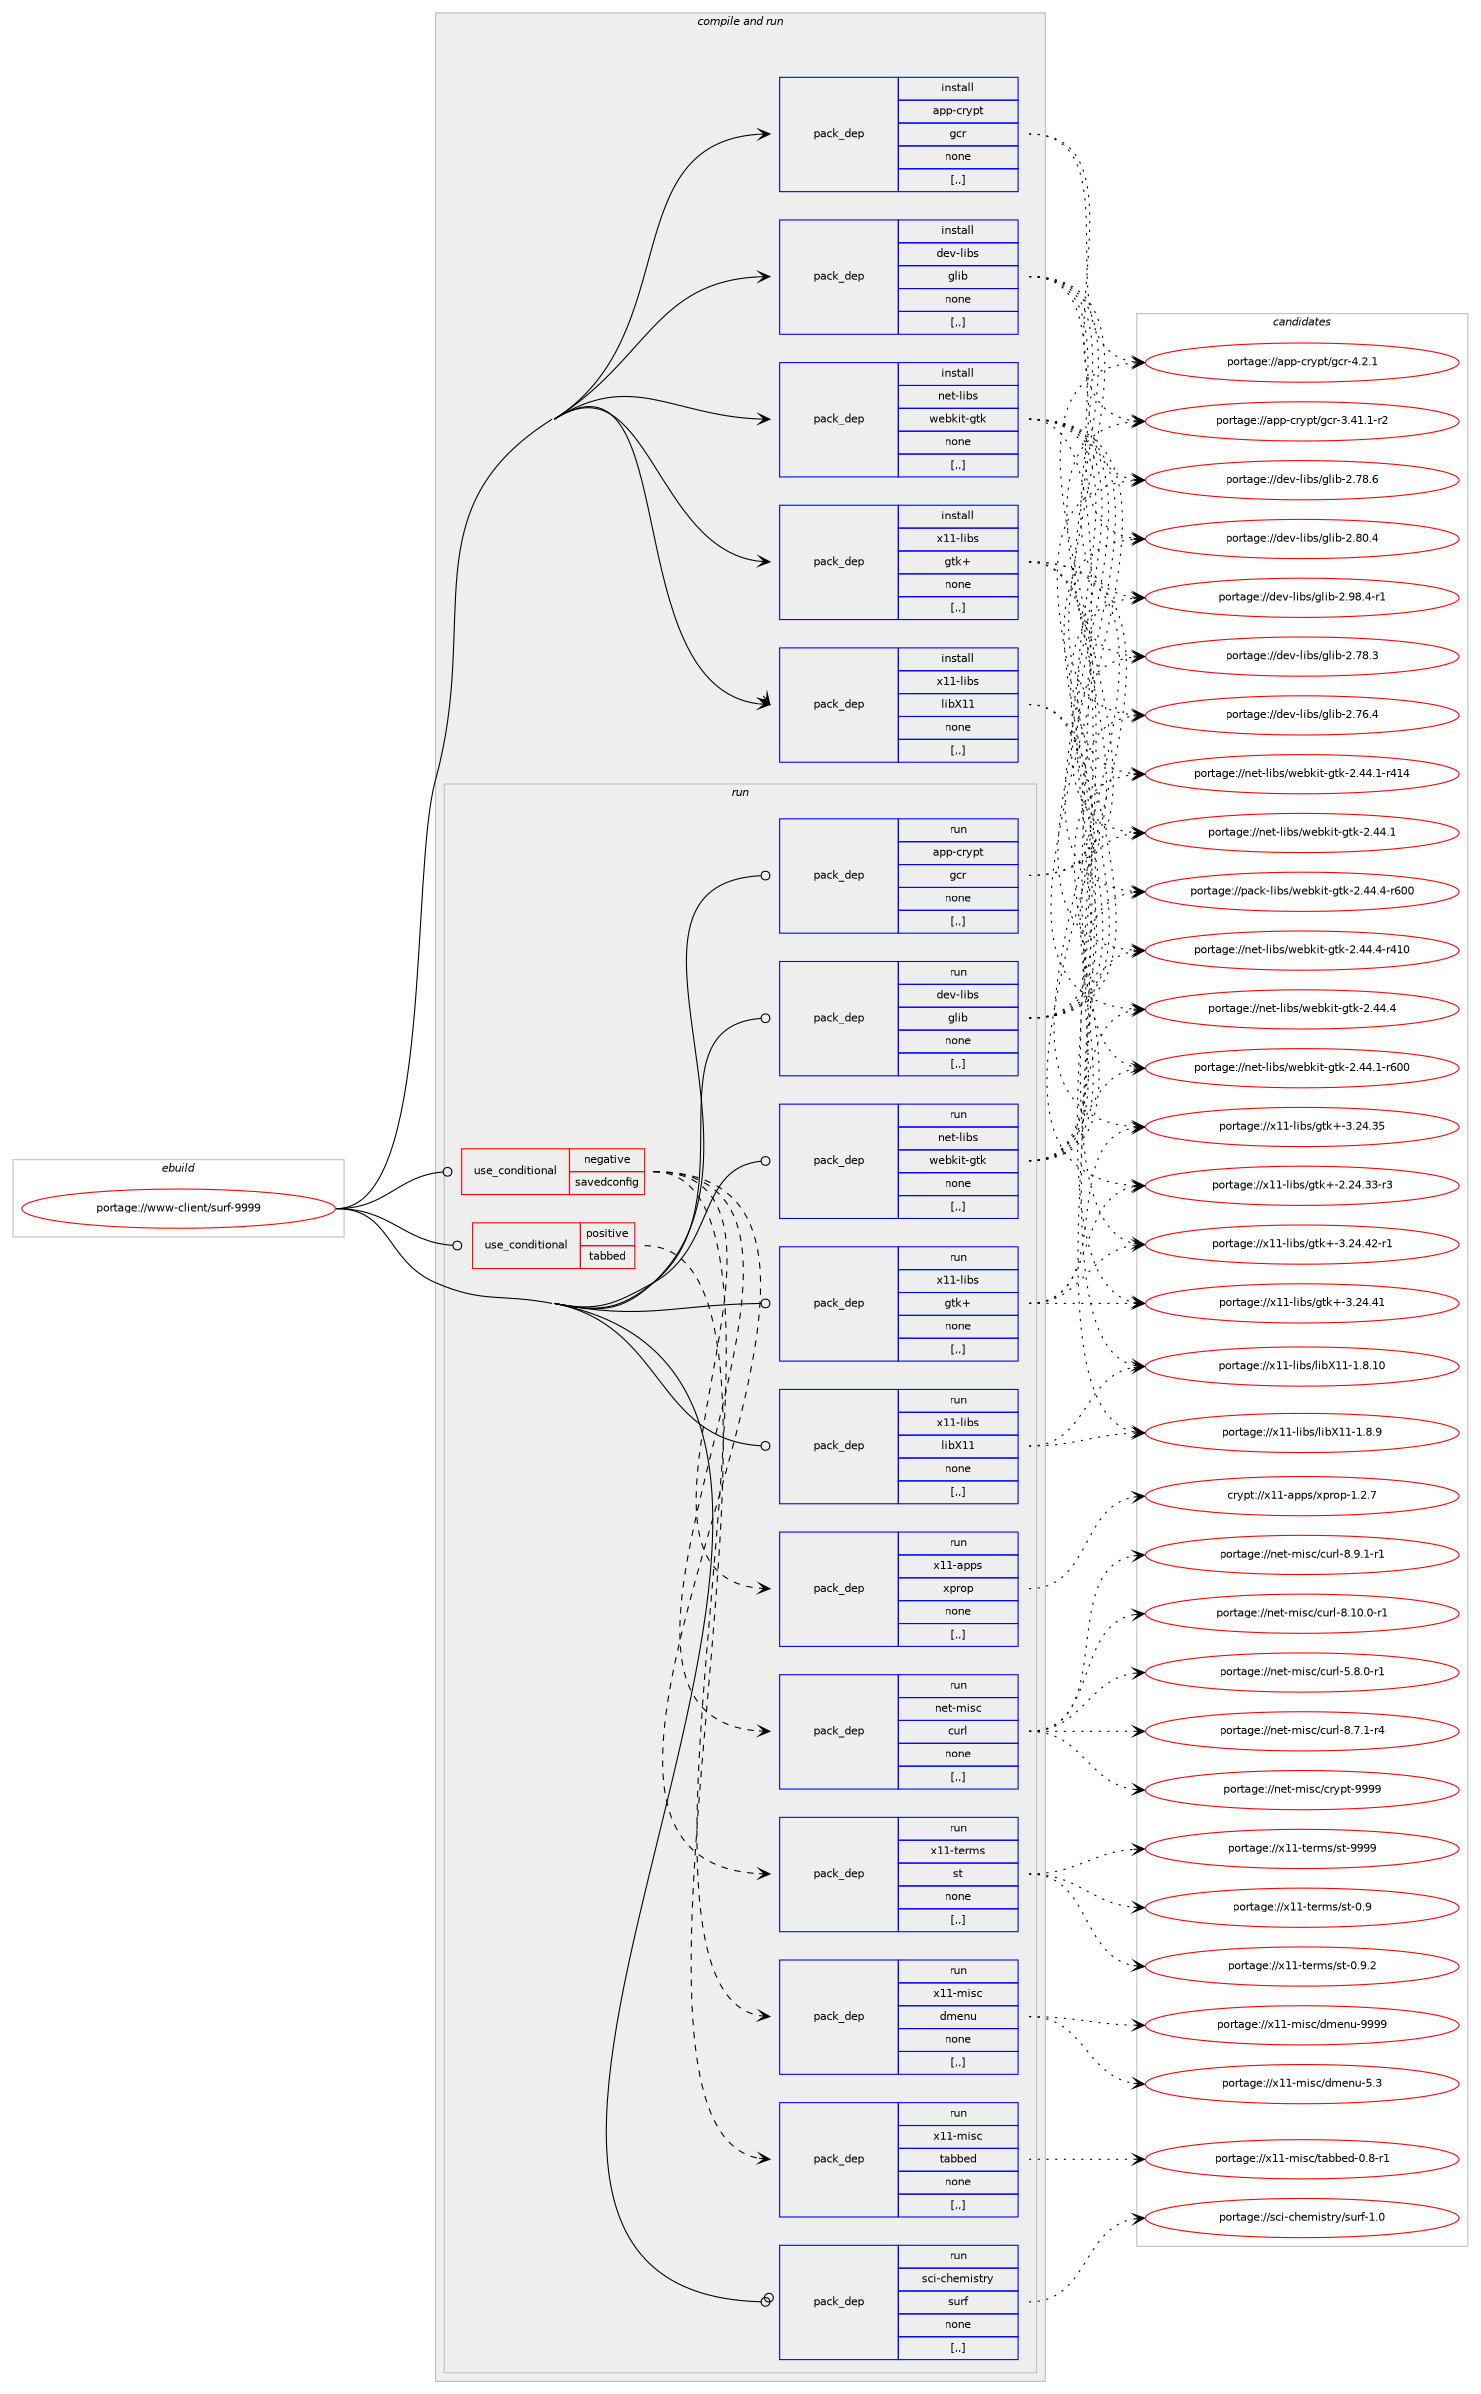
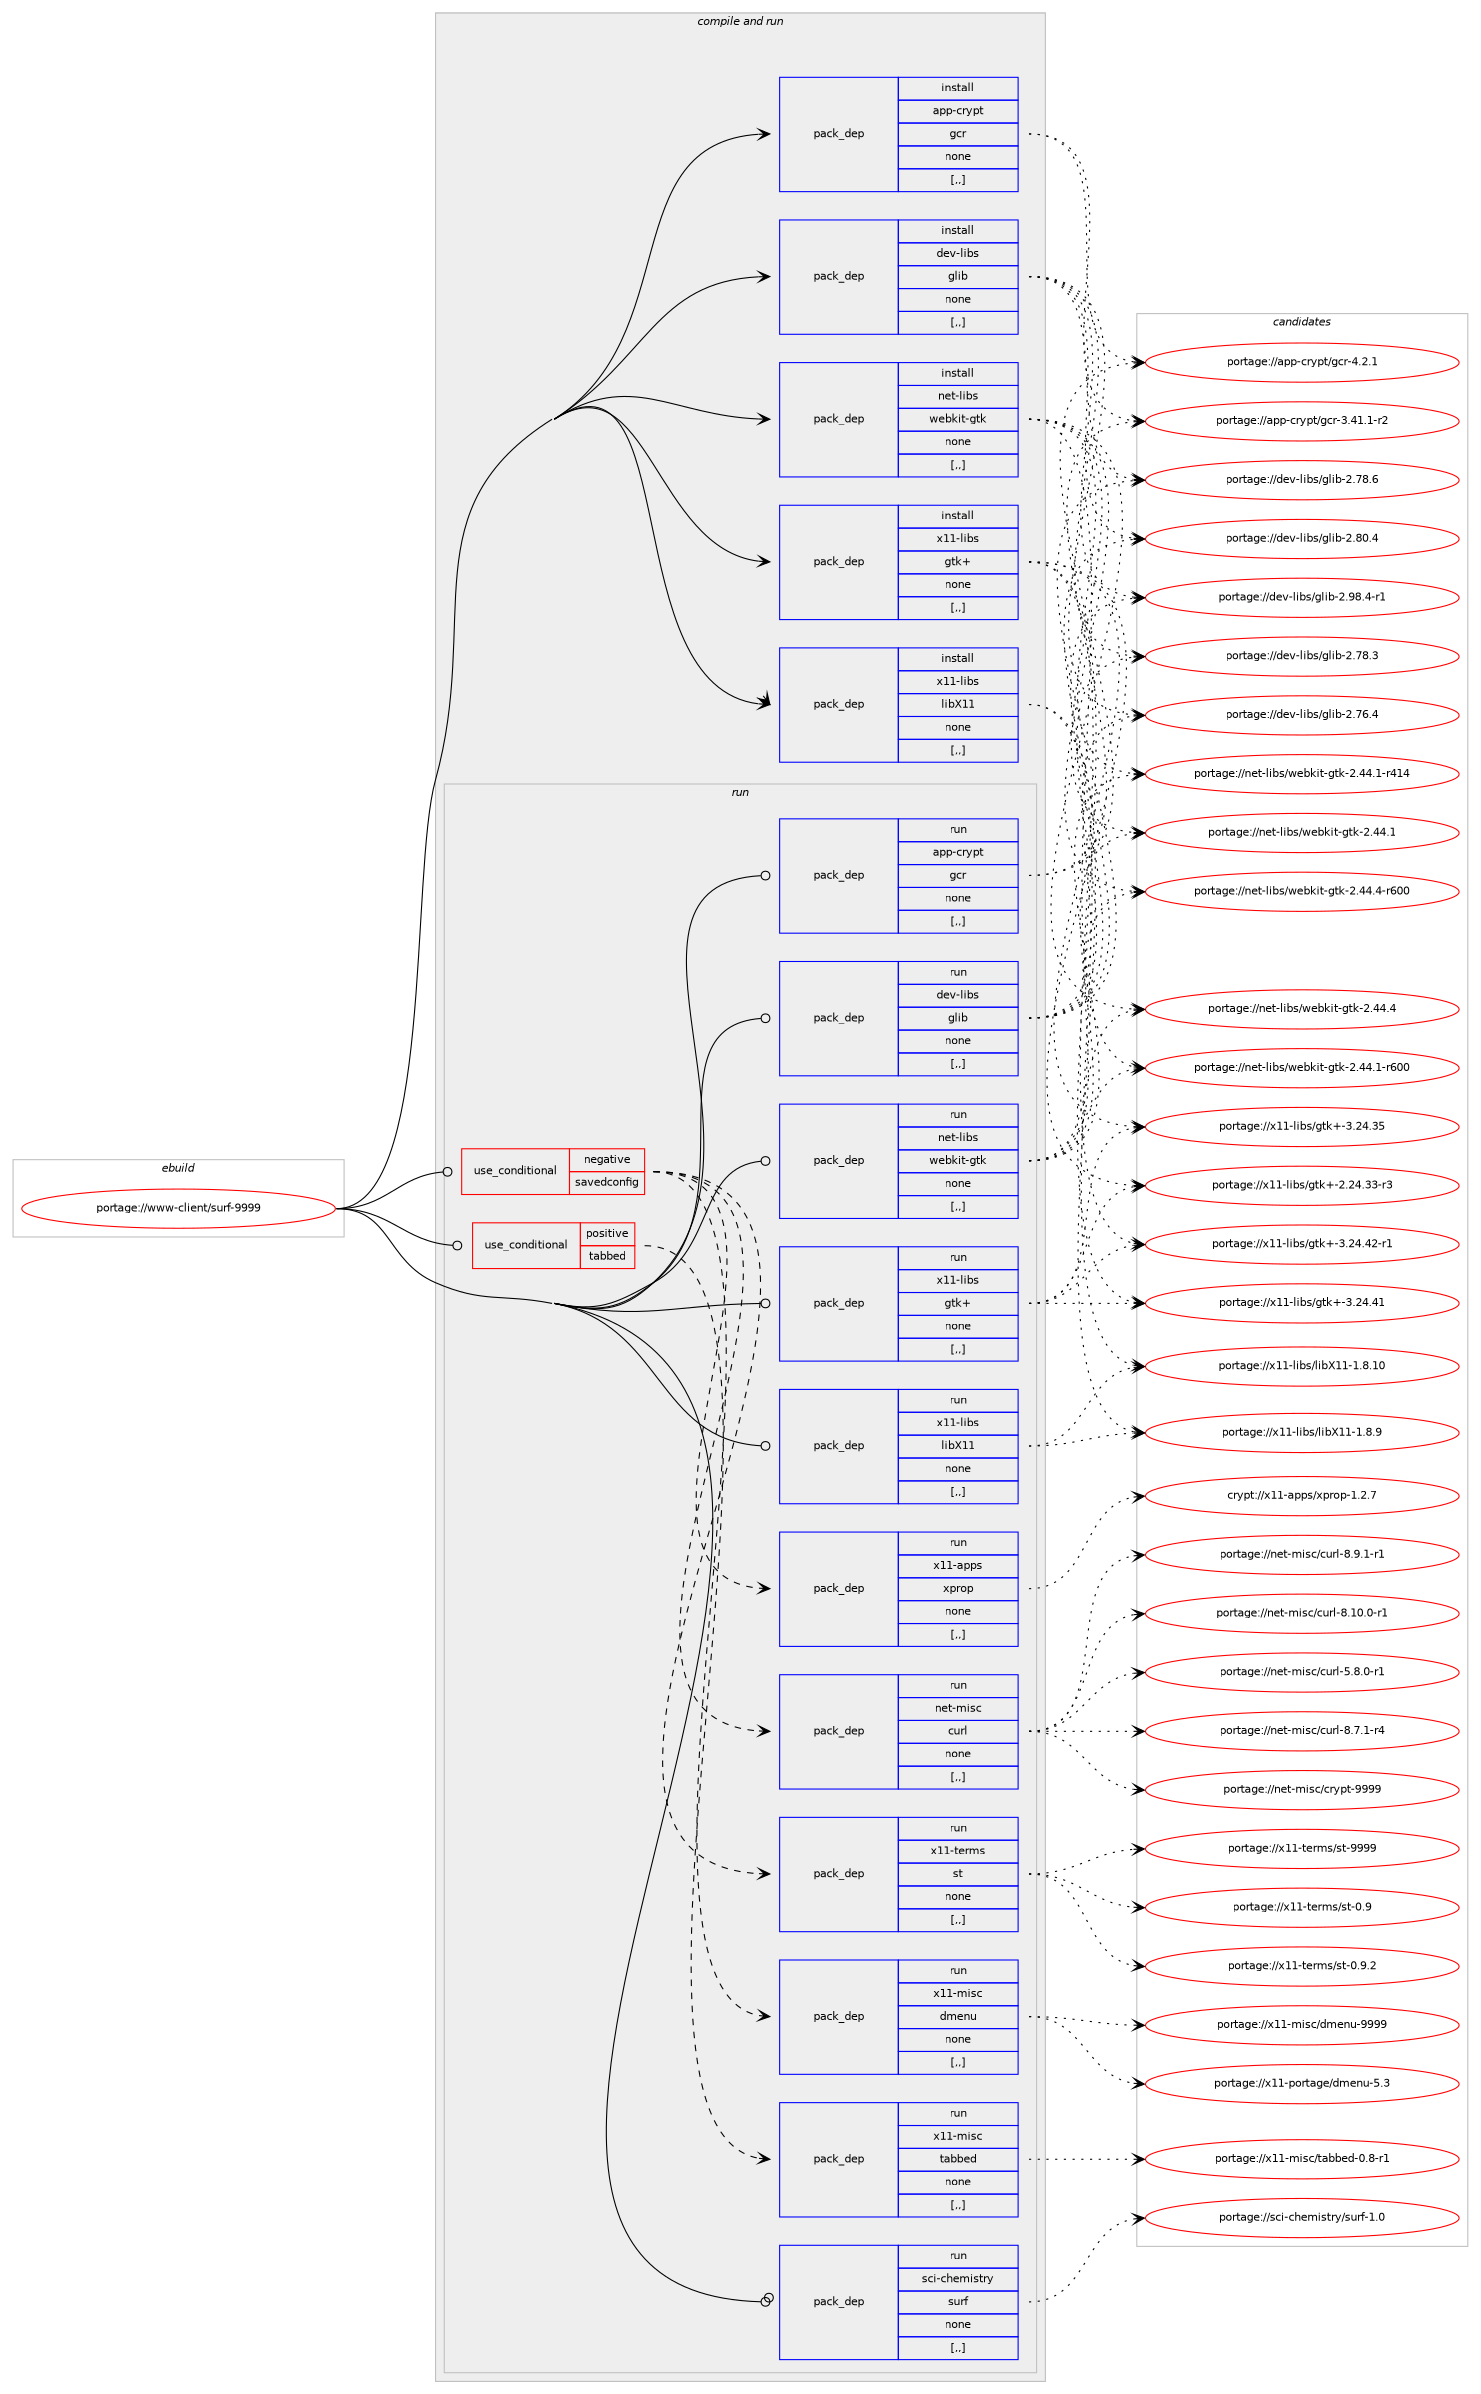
node "portage://pack-libs/webkit-gtk-2.44.4-r600": label "portage://pack-libs/webkit-gtk-2.44.4-r600" -> "portage://net-libs/webkit-gtk-2.44.4-r600"
node "portage://net-libs/webkit-gtk-2.44.4-r410": removed
node "portage://x11-misc/dmenu-5.3": label "portage://x11-misc/dmenu-5.3" -> "portage://x11-portage/dmenu-5.3"
